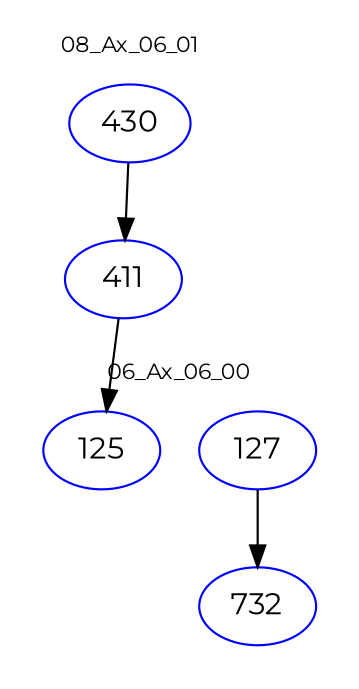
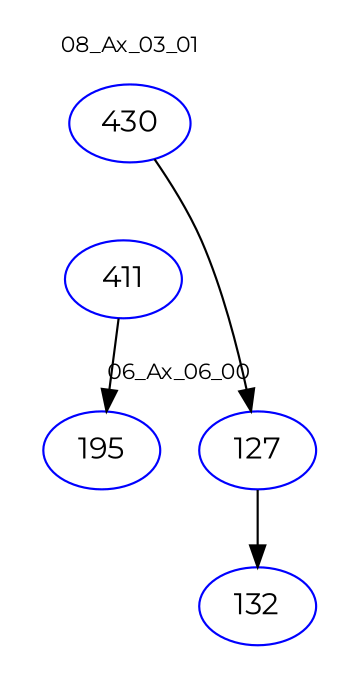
cluster "08_Ax_06_01": label "08_Ax_06_01" -> "08_Ax_03_01"
edge "430" -> "411": now "430" -> "127"
node "125": label "125" -> "195"
node "732": label "732" -> "132"
